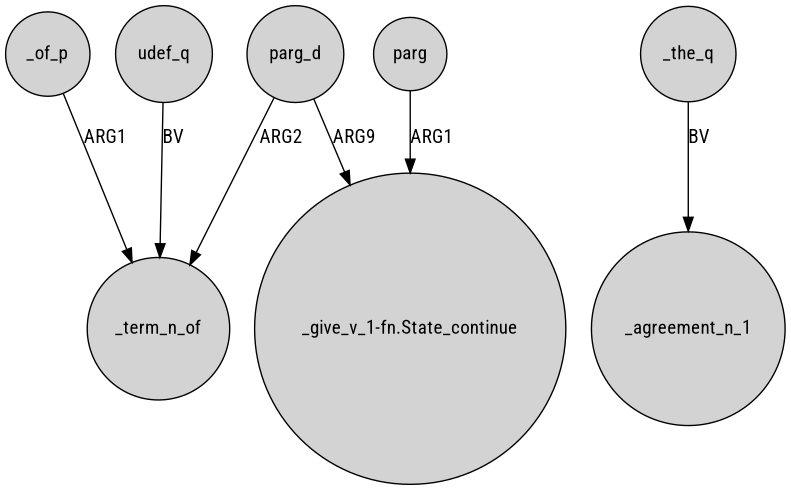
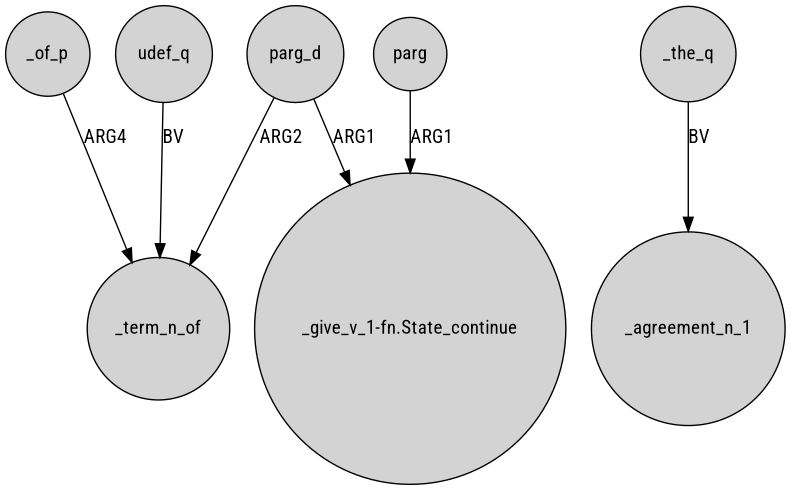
edge "_of_p" -> "_term_n_of": label "ARG1" -> "ARG4"
edge "parg_d" -> "_give_v_1-fn.State_continue": label "ARG9" -> "ARG1"
